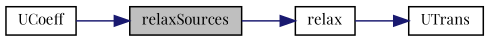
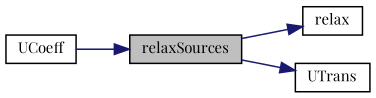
edge "relax" -> "UTrans": now "relaxSources" -> "UTrans"
